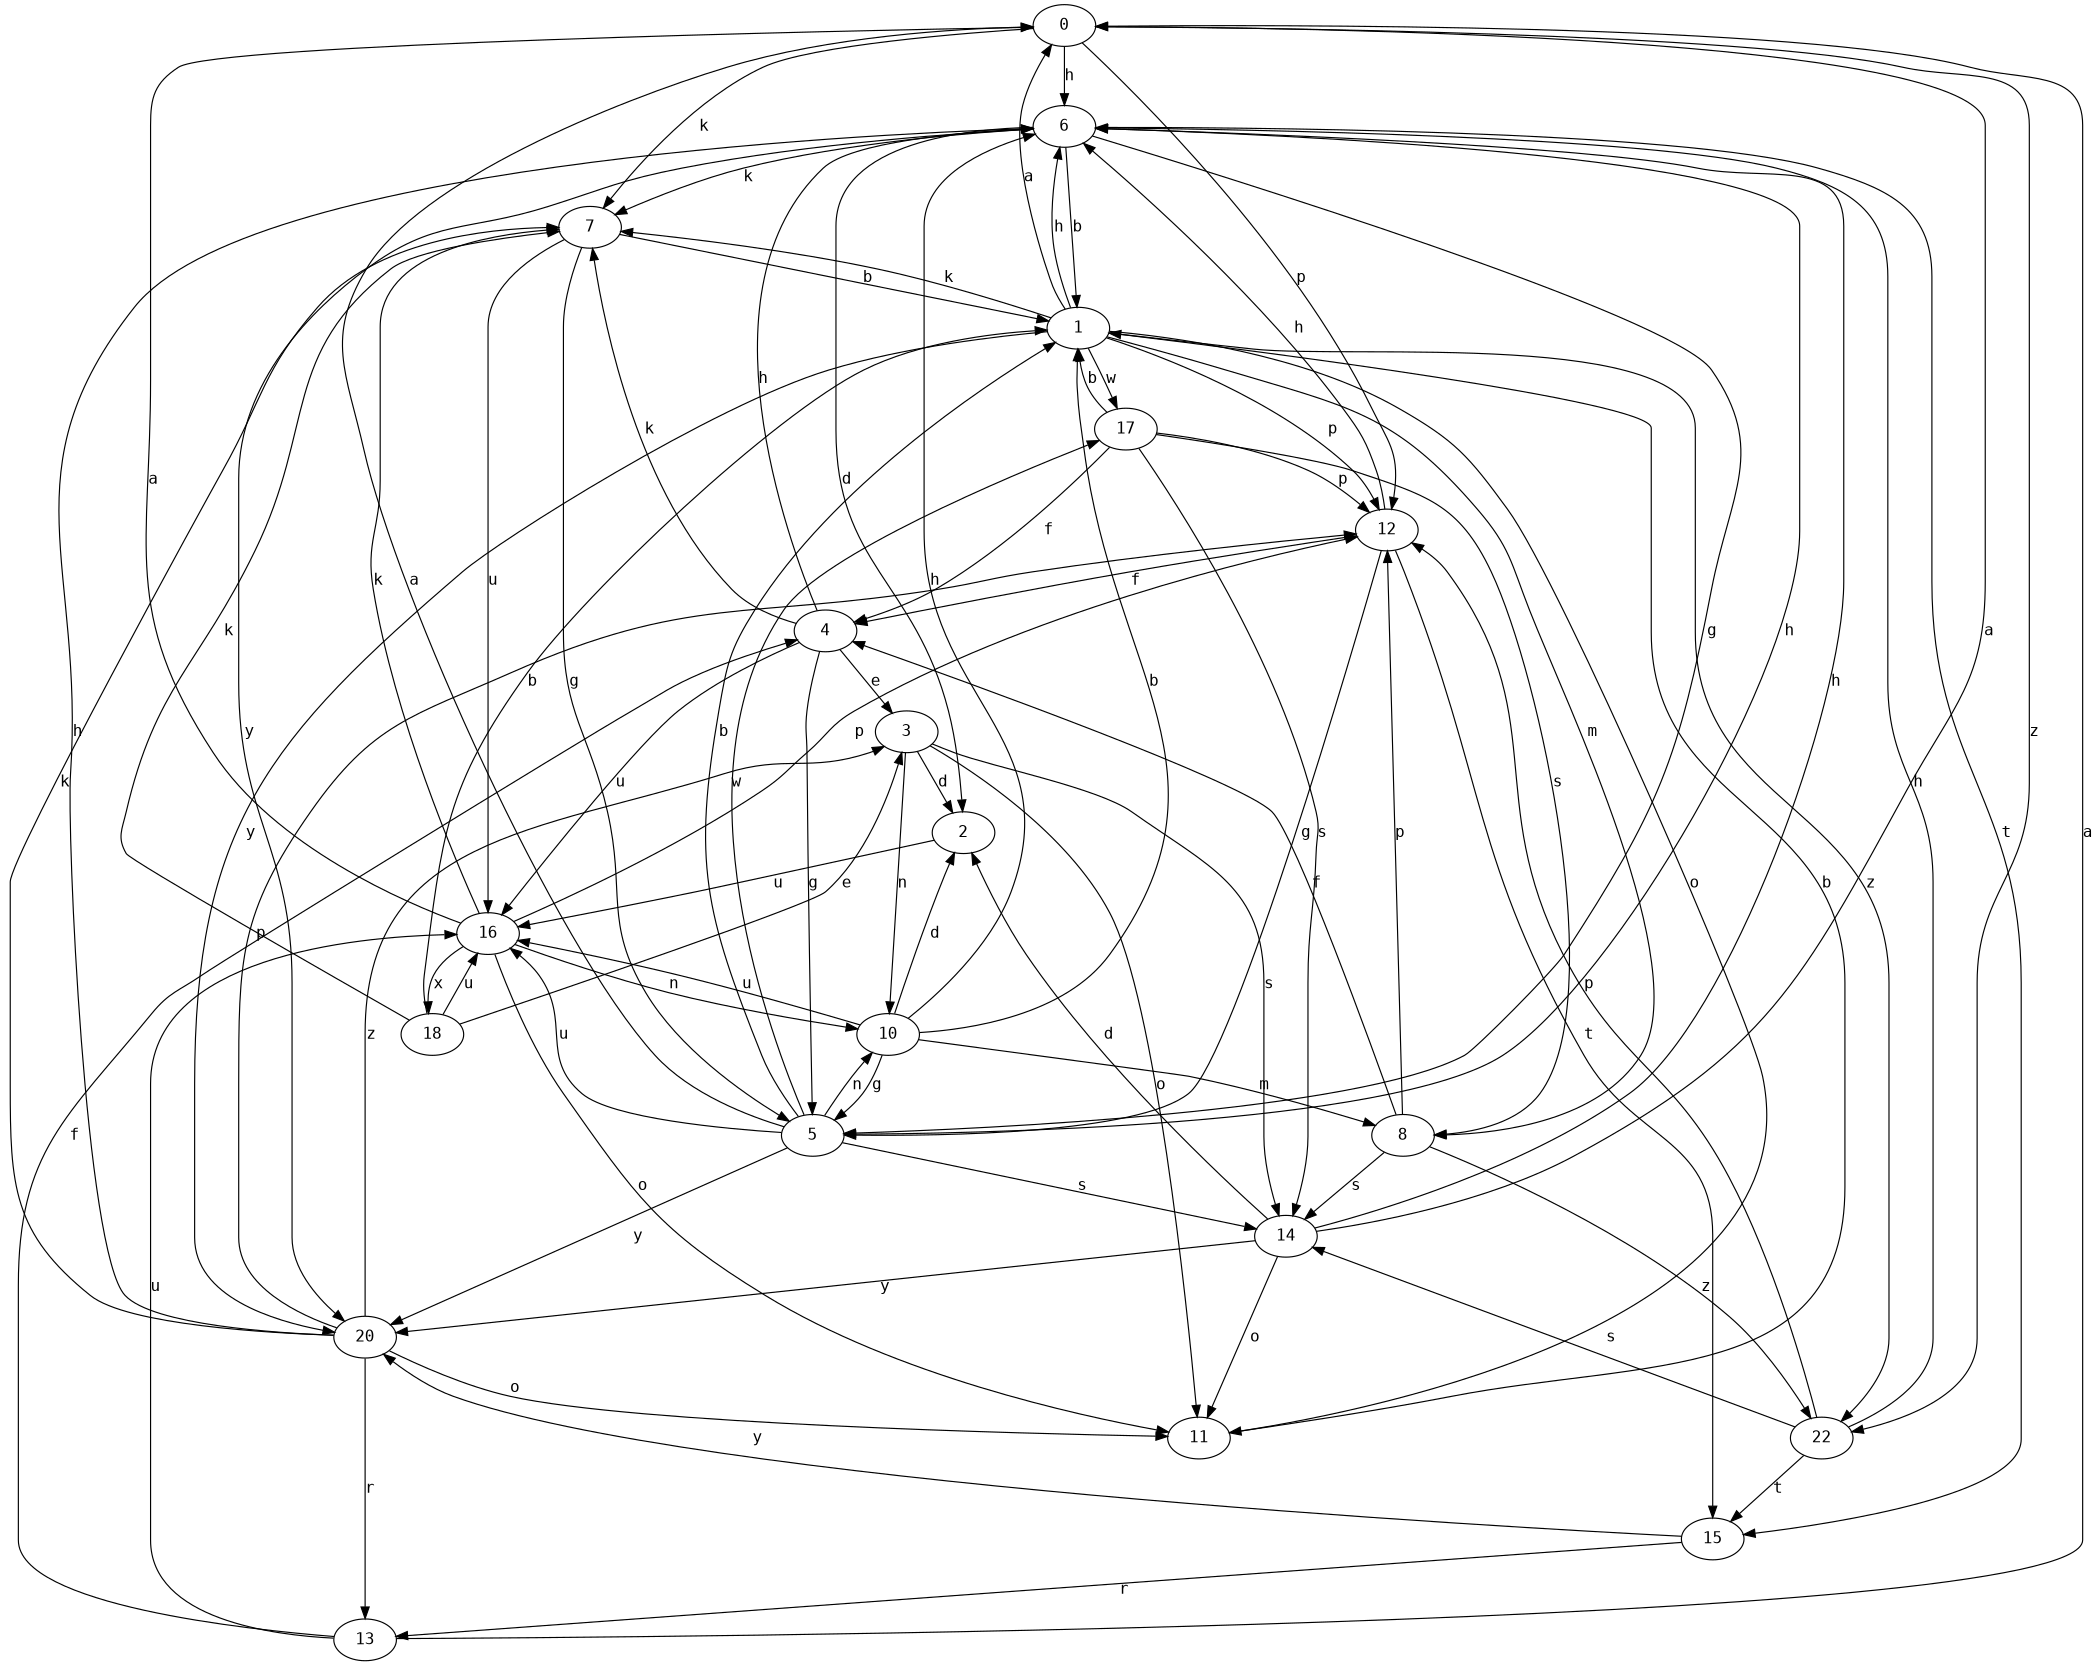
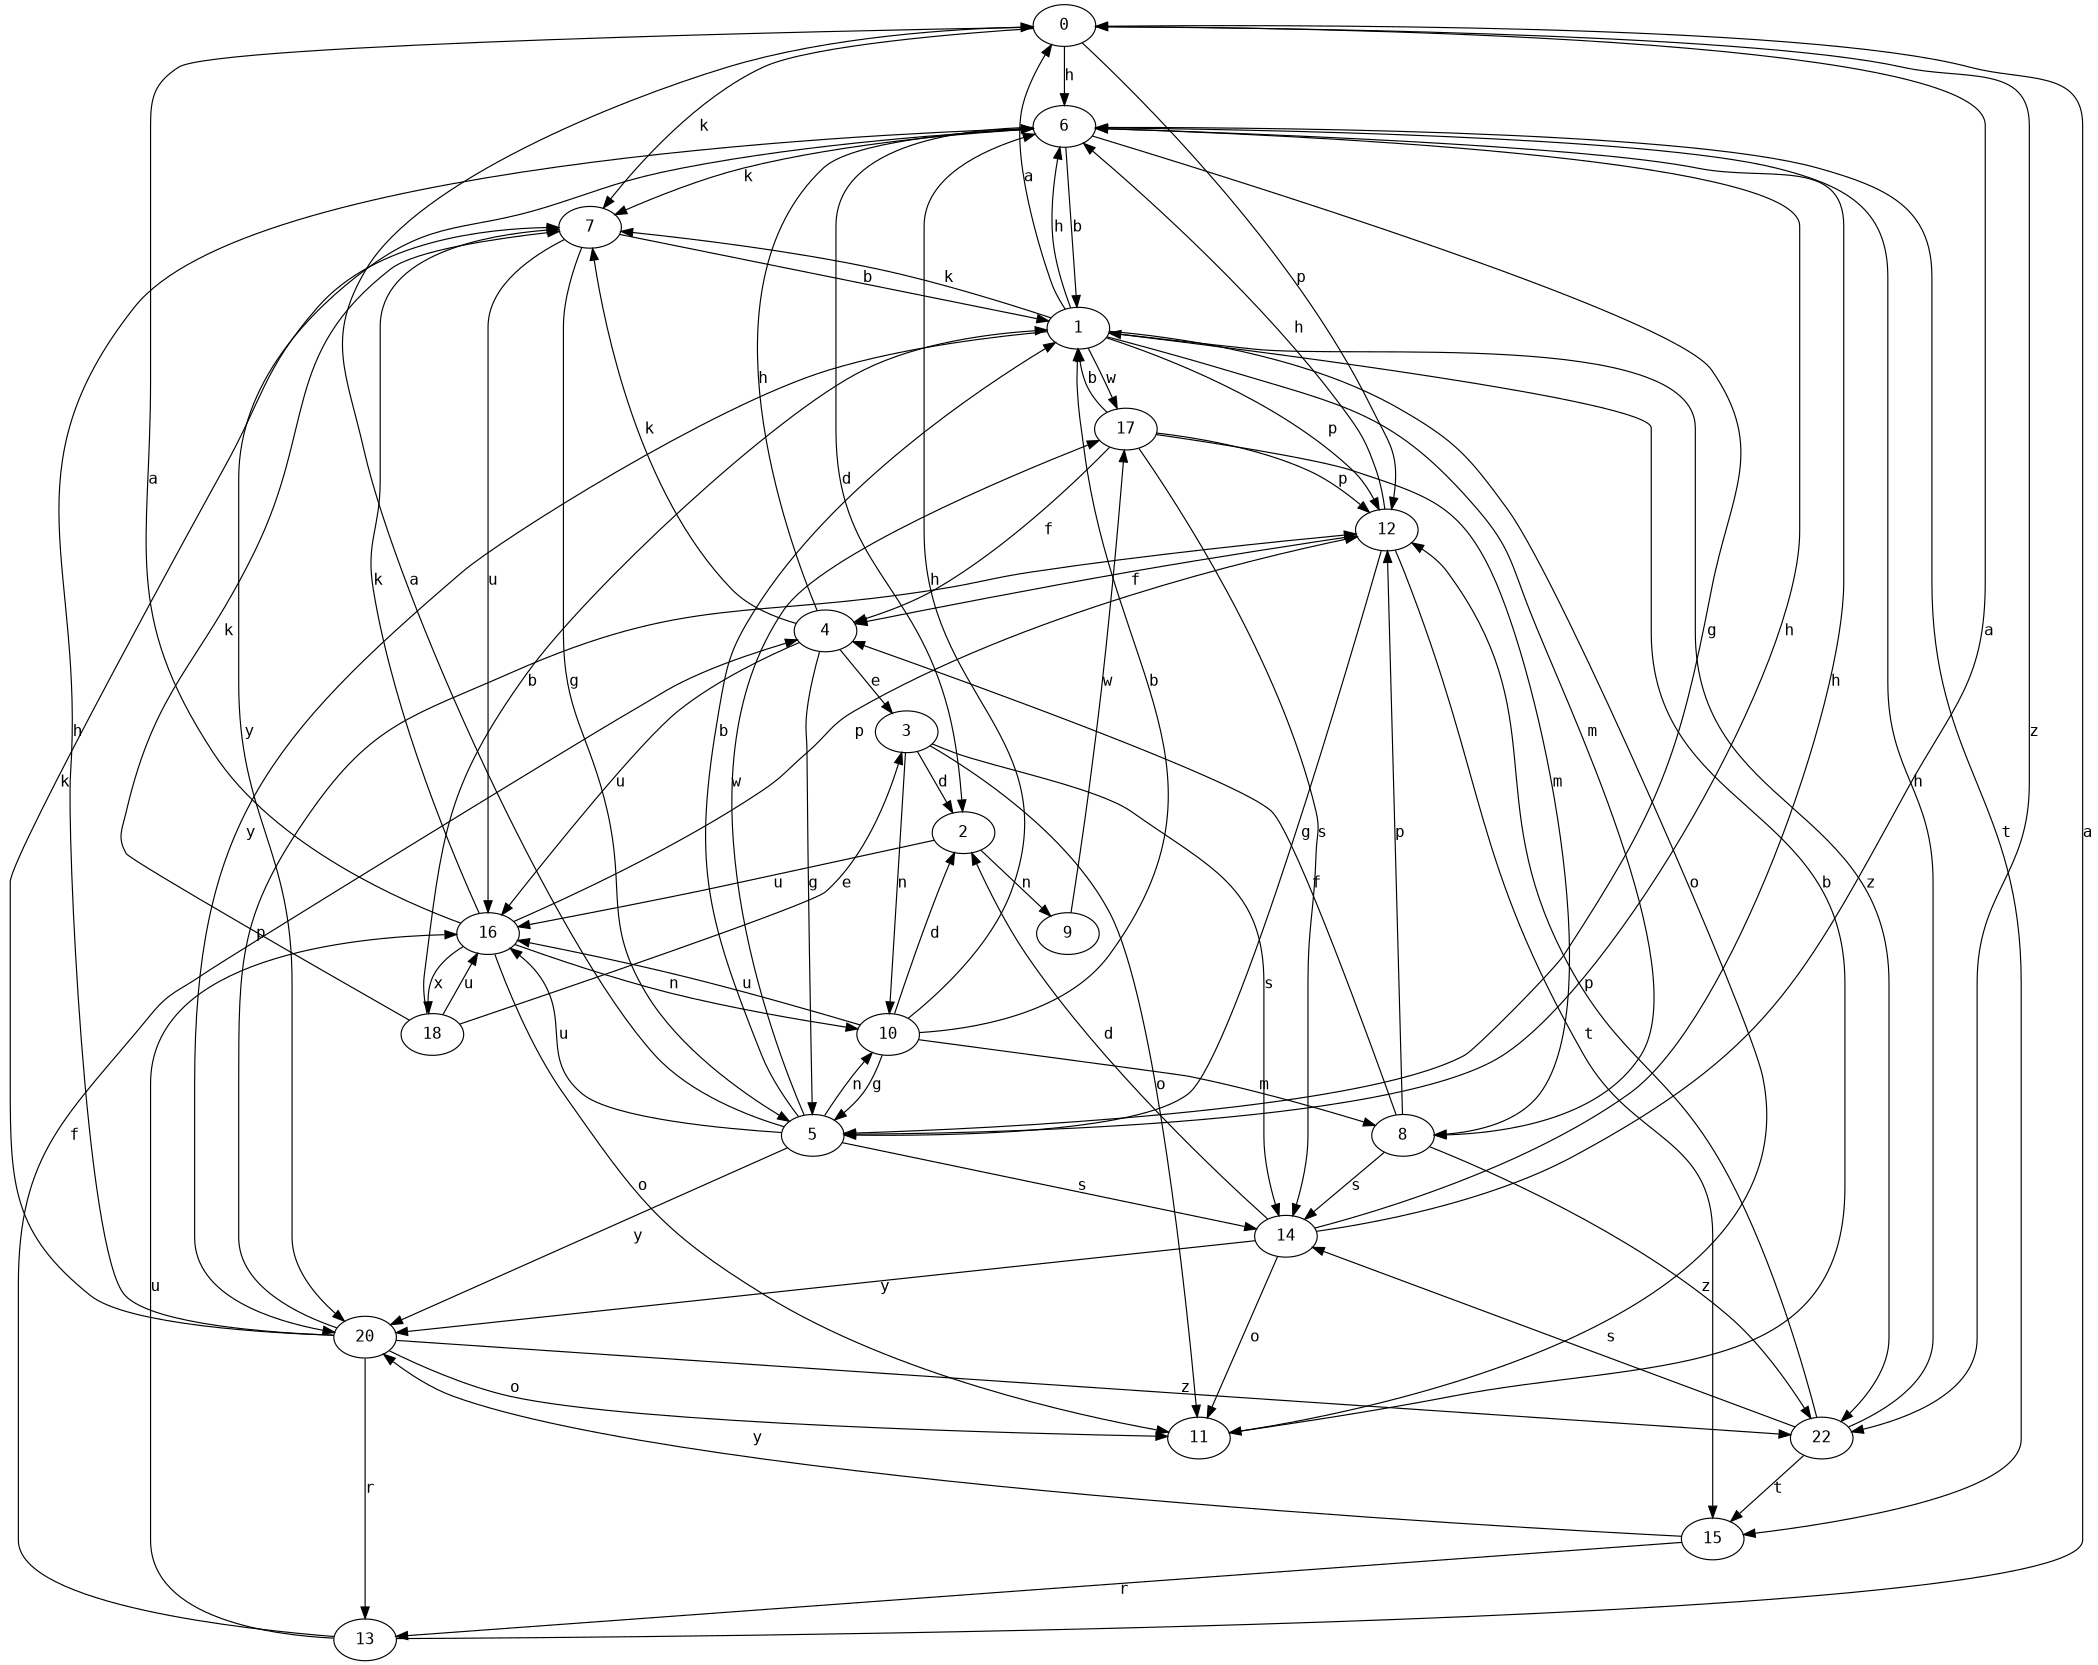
edge "17" -> "8": label "s" -> "m"
edge "20" -> "3": now "20" -> "22"
node "9": added
